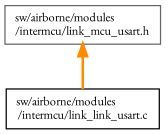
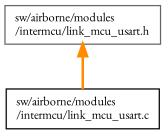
node "sw/airborne/modules /intermcu/link_link_usart.c": label "sw/airborne/modules /intermcu/link_link_usart.c" -> "sw/airborne/modules /intermcu/link_mcu_usart.c"
